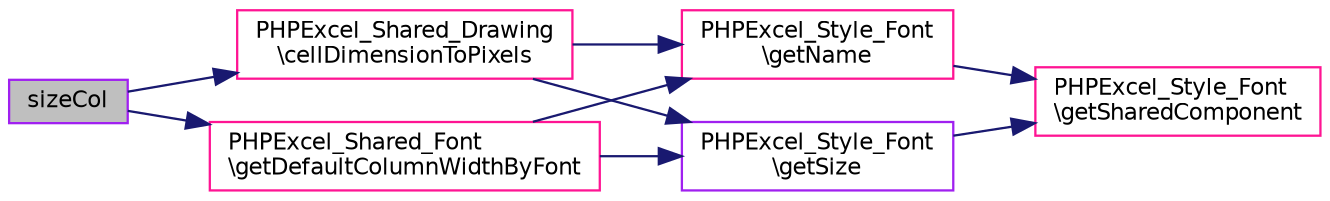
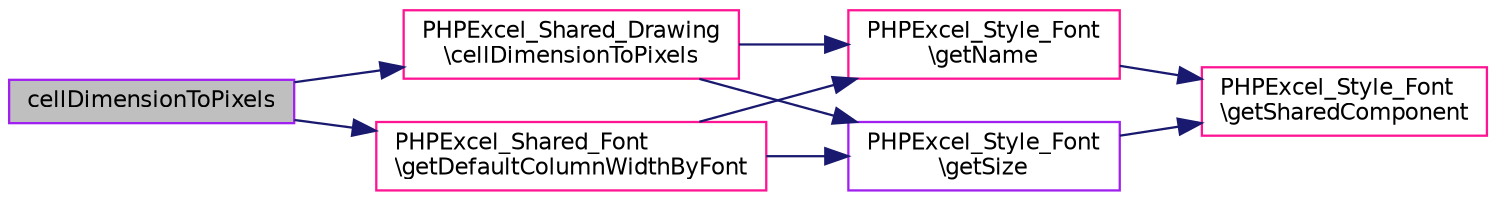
node "sizeCol": label "sizeCol" -> "cellDimensionToPixels"
